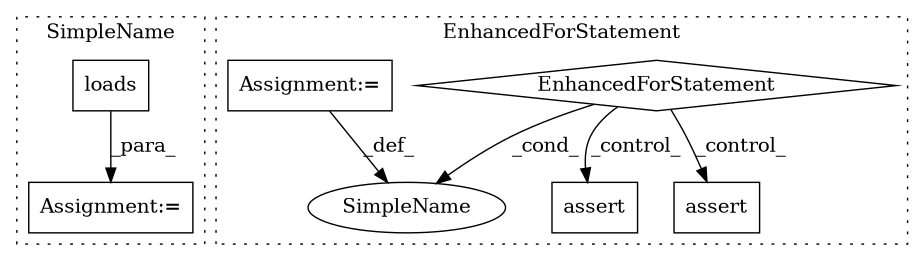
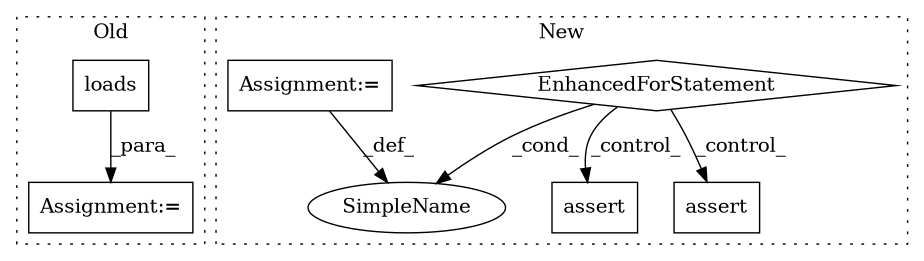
cluster "SimpleName": label "SimpleName" -> "Old"
cluster "EnhancedForStatement": label "EnhancedForStatement" -> "New"
